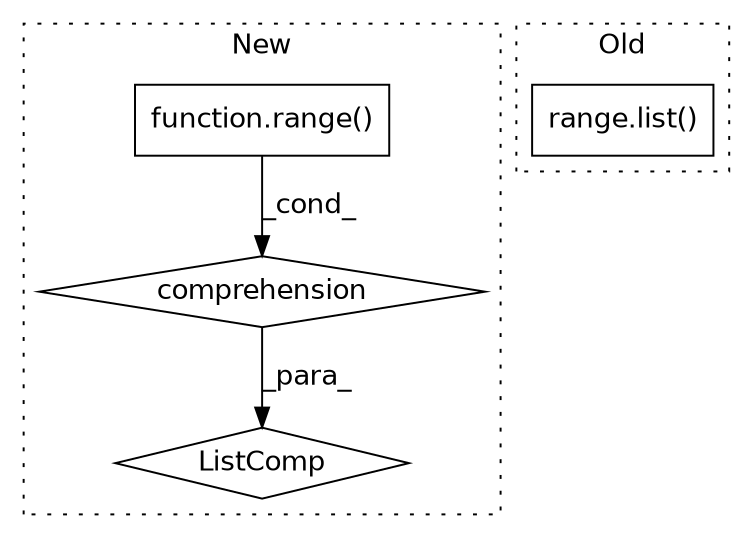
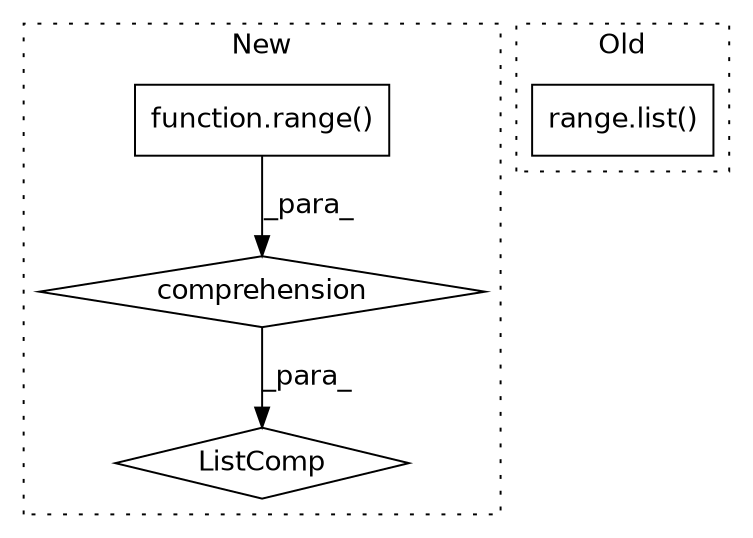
edge "function.range()" -> "comprehension": label "_cond_" -> "_para_"
